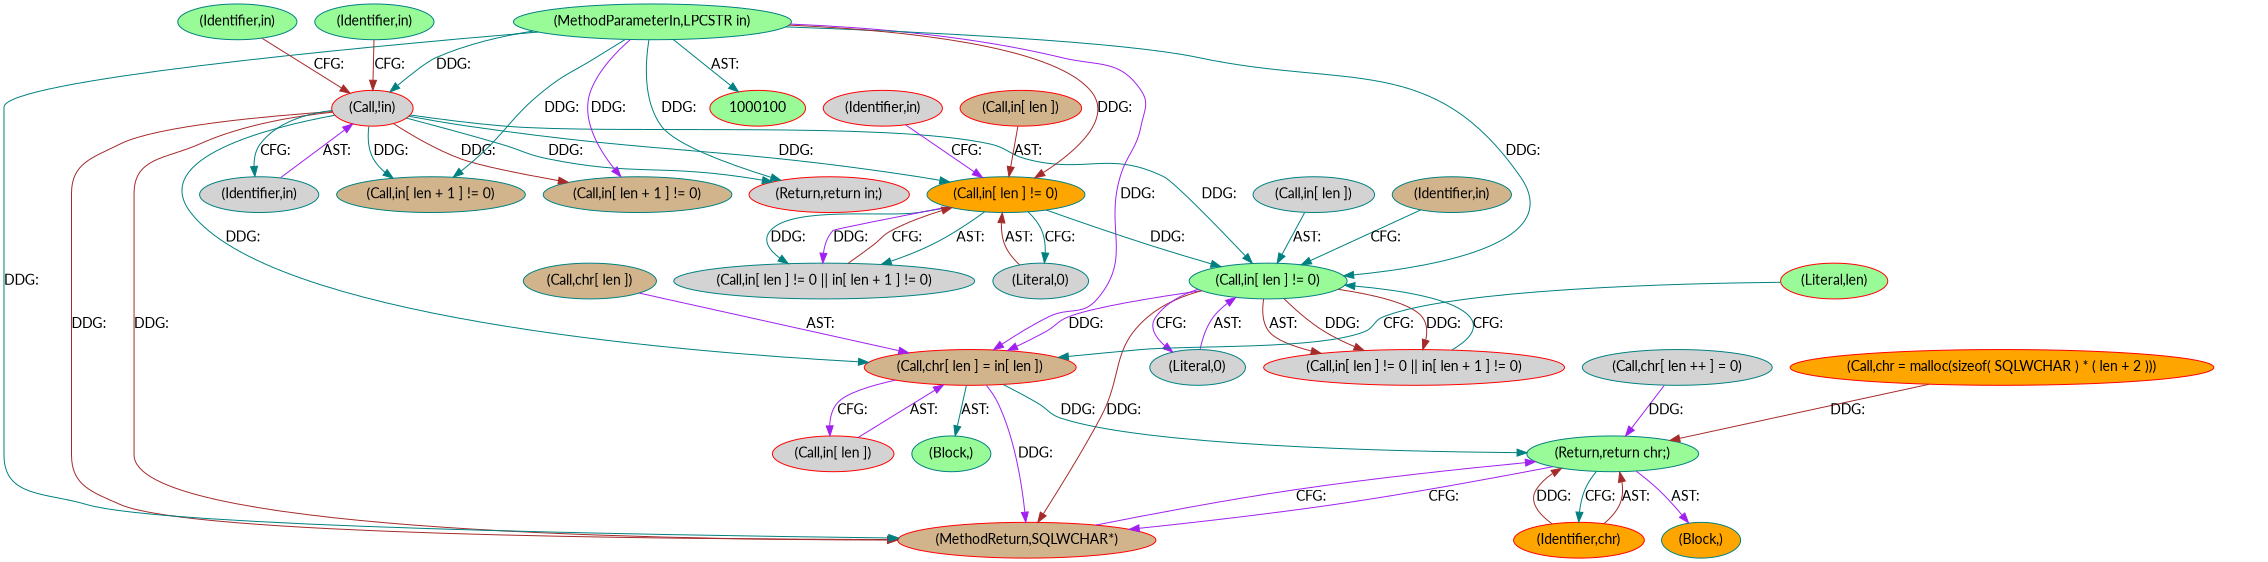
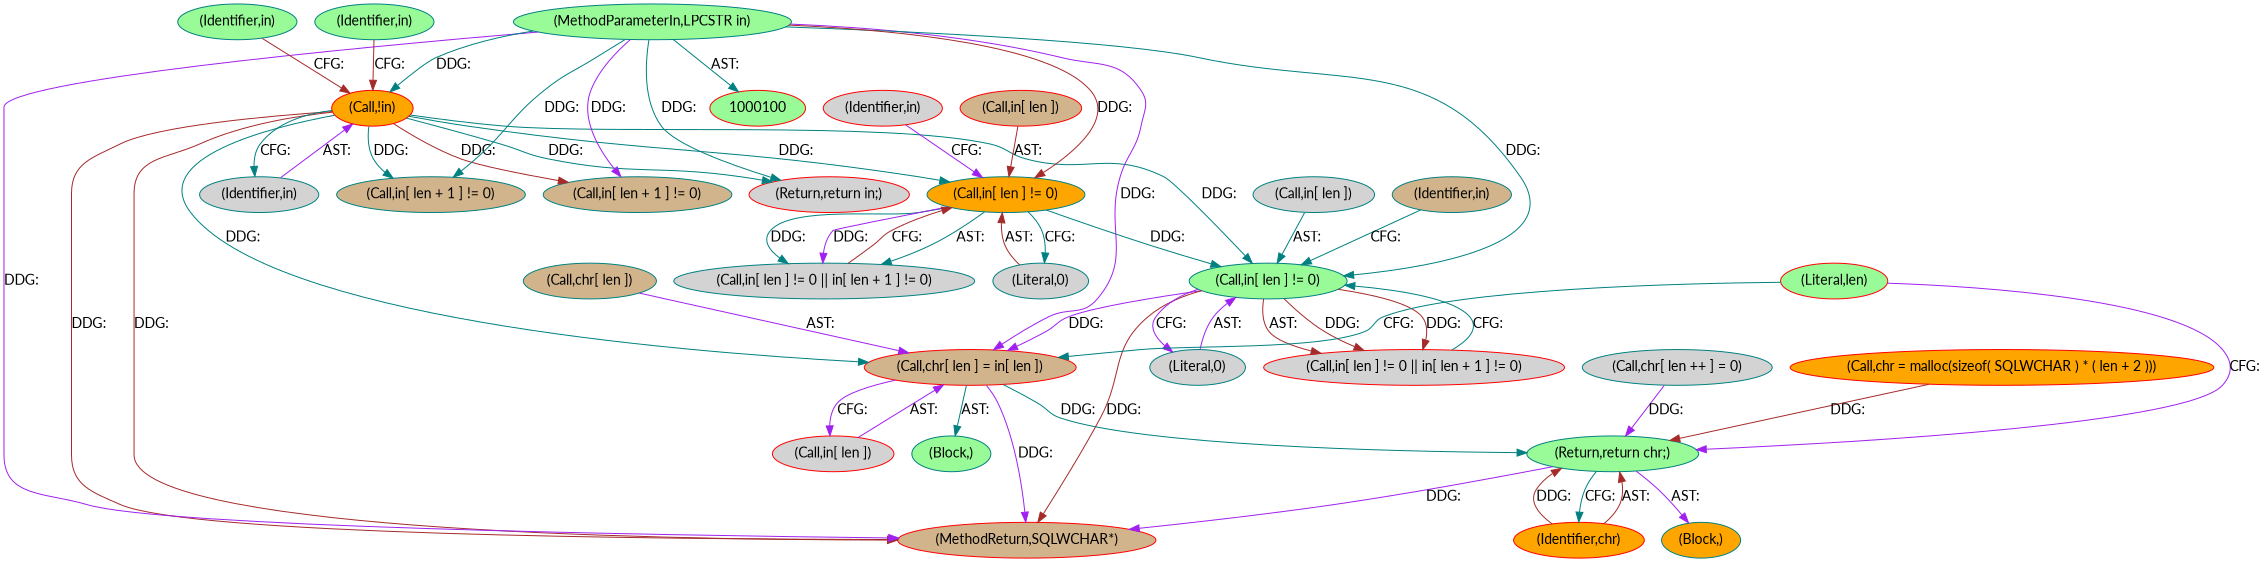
node "(Call,!in)": fillcolor lightgrey -> orange
edge "(MethodParameterIn,LPCSTR in)" -> "(MethodReturn,SQLWCHAR*)": color teal -> purple
edge "(MethodReturn,SQLWCHAR*)" -> "(Return,return chr;)": now "(Literal,len)" -> "(Return,return chr;)"
edge "(Return,return chr;)" -> "(MethodReturn,SQLWCHAR*)": label "CFG: " -> "DDG: "
